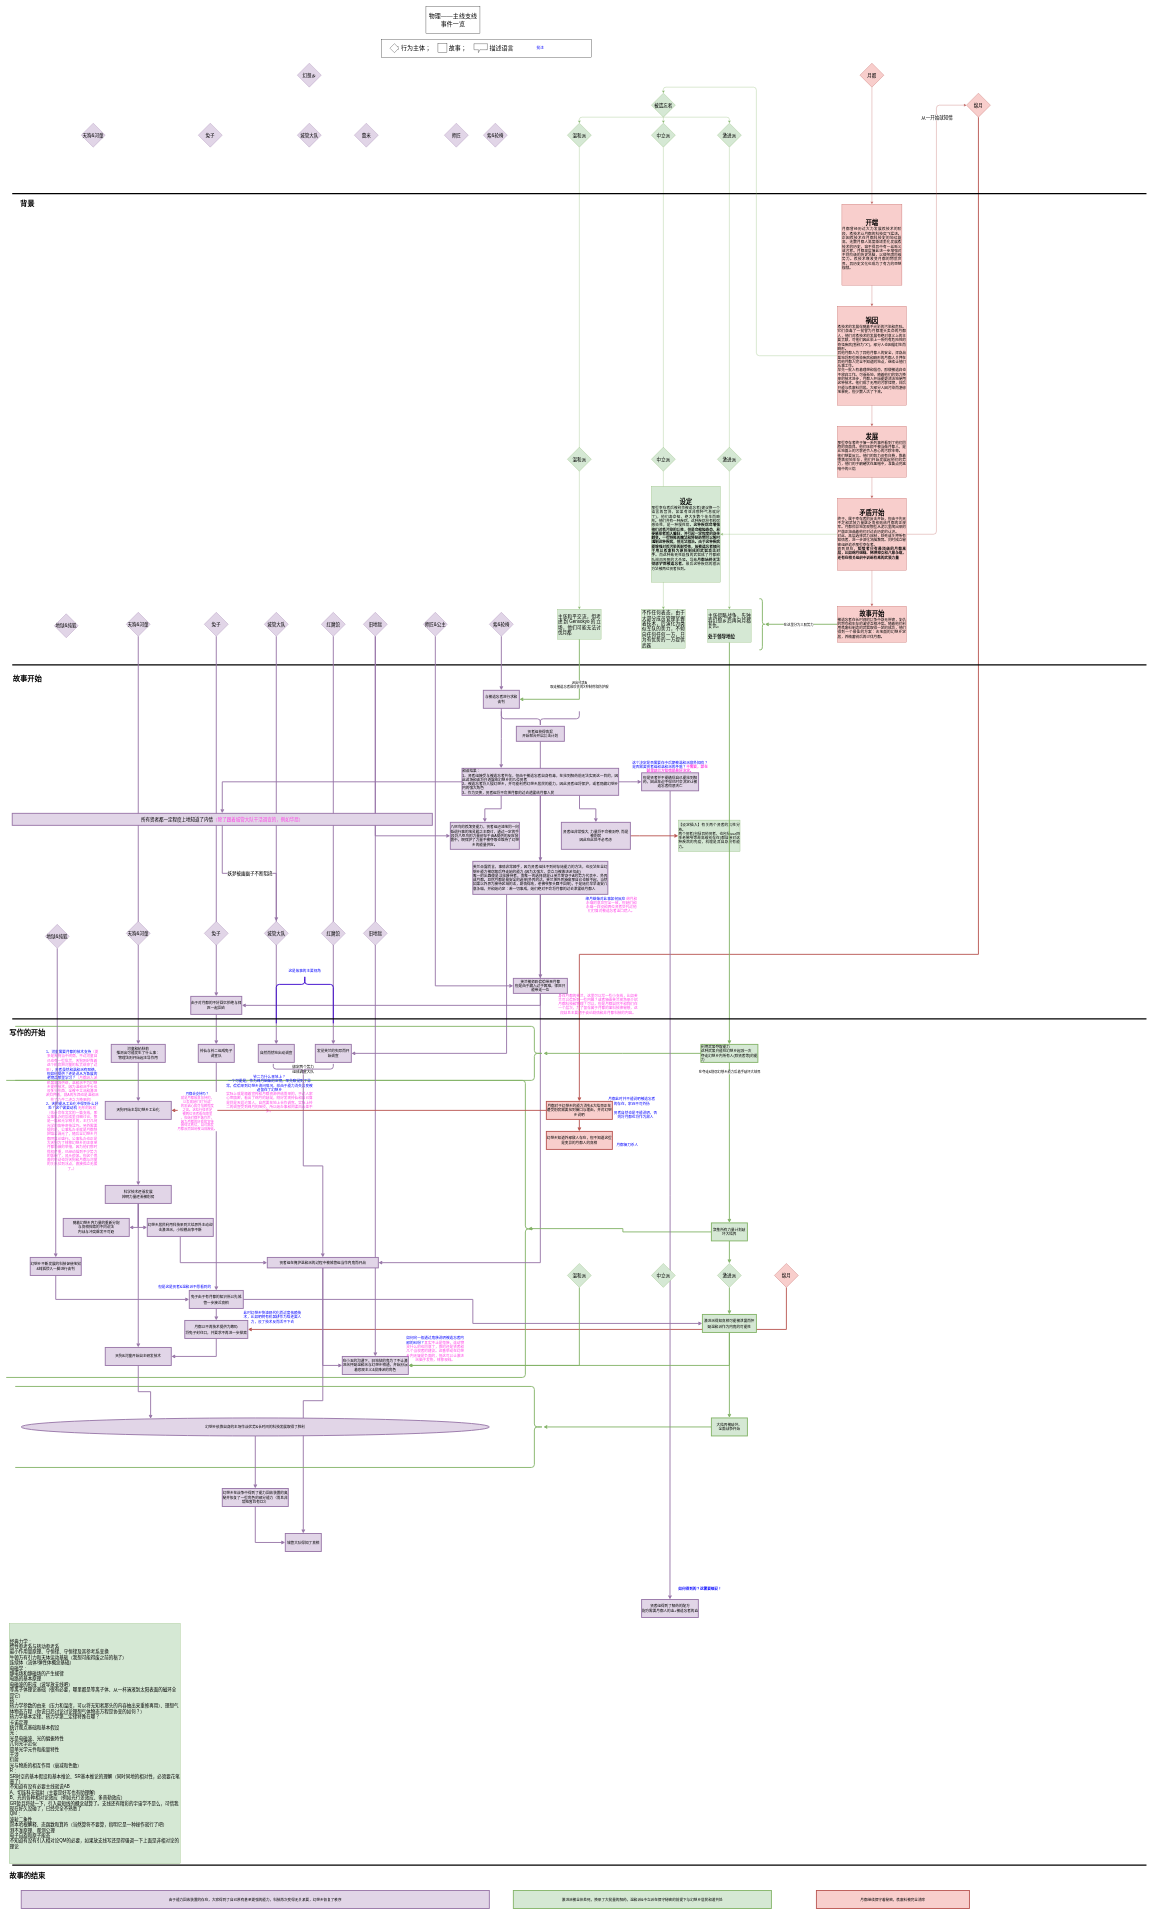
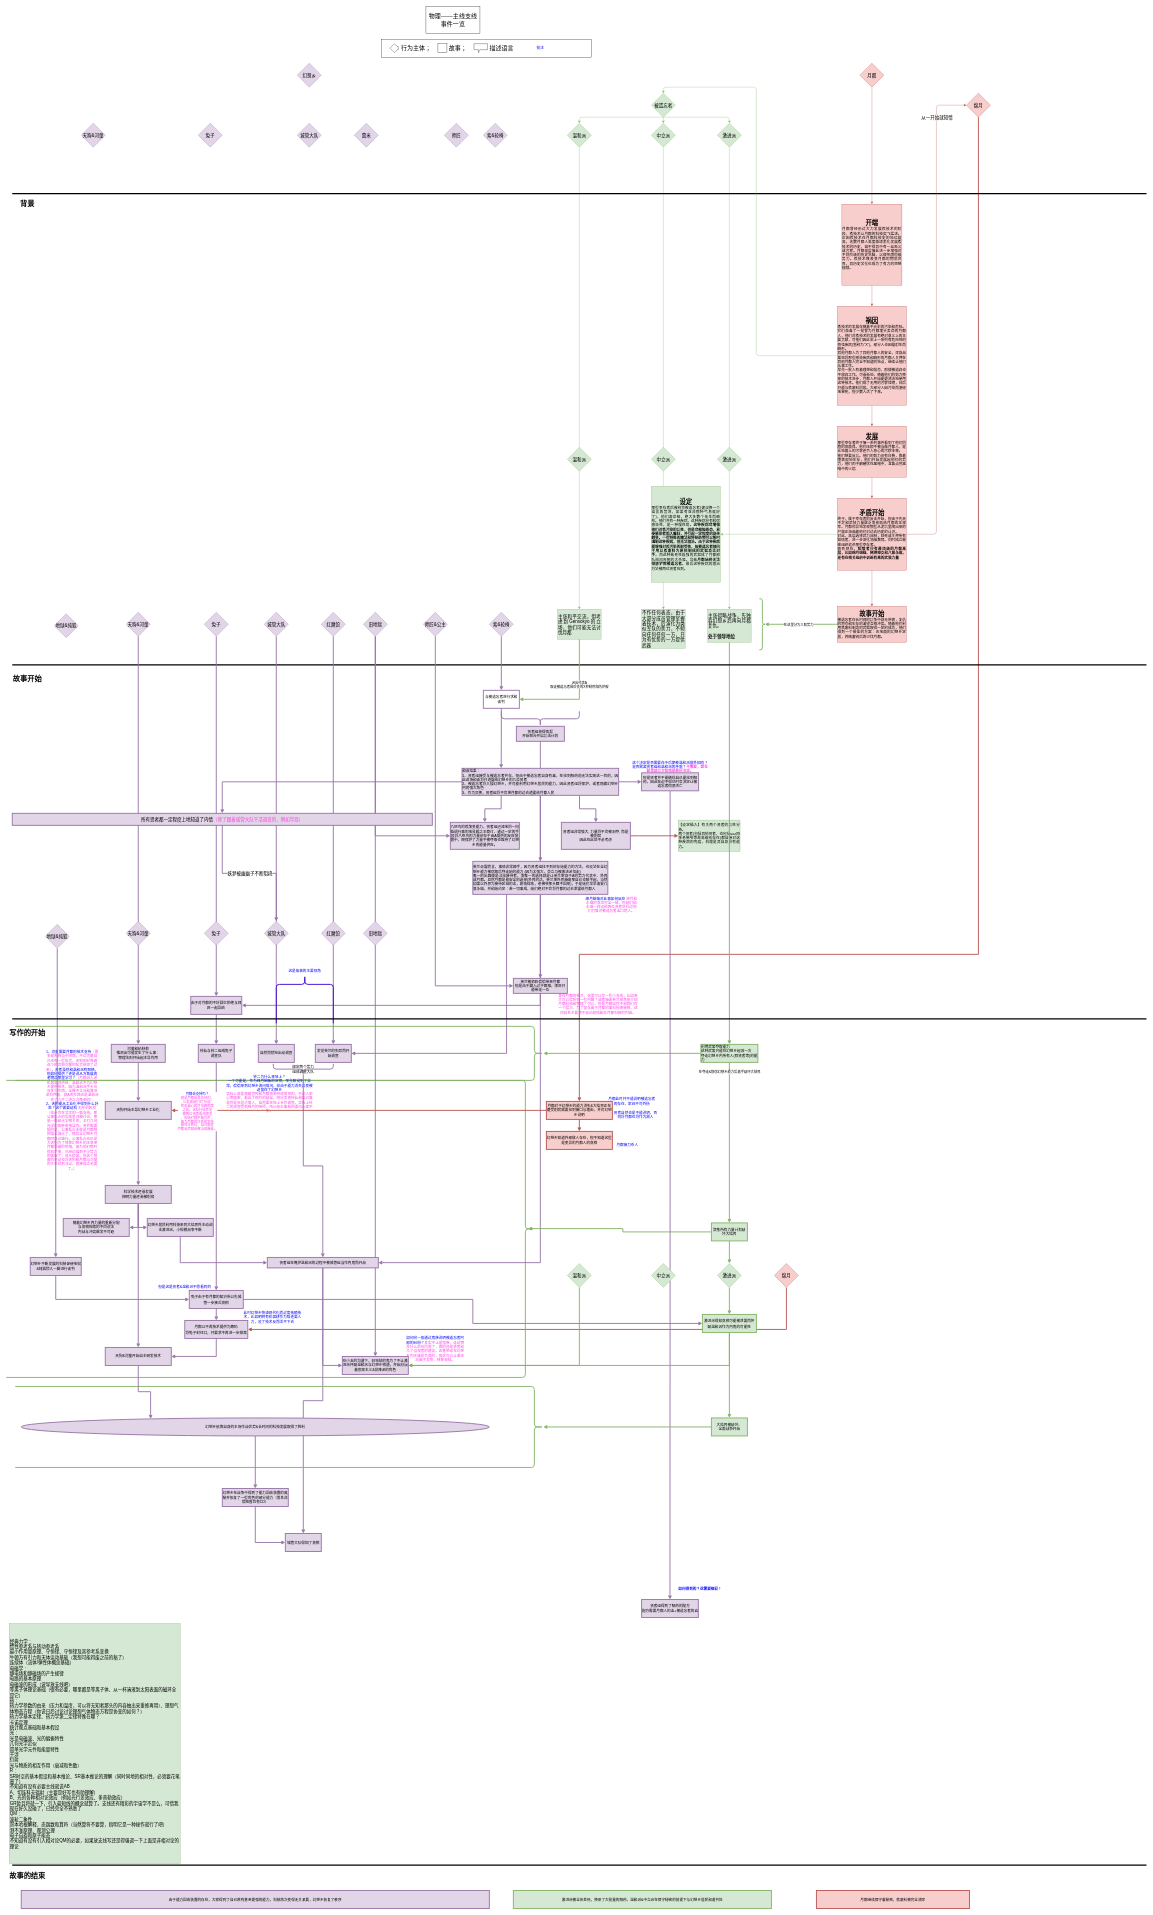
node "与被遗忘者进行求和谈判": fillcolor #e1d5e7 -> #ffffff
